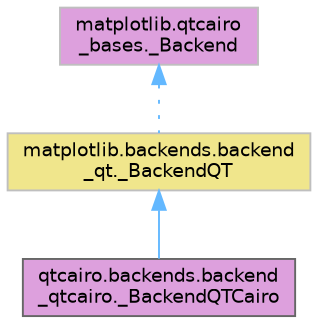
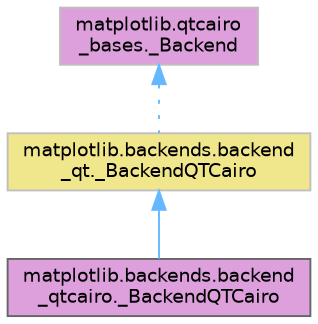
node "matplotlib.backends.backend _qt._BackendQT": label "matplotlib.backends.backend _qt._BackendQT" -> "matplotlib.backends.backend _qt._BackendQTCairo"
node "qtcairo.backends.backend _qtcairo._BackendQTCairo": label "qtcairo.backends.backend _qtcairo._BackendQTCairo" -> "matplotlib.backends.backend _qtcairo._BackendQTCairo"
